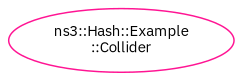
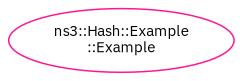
node "ns3::Hash::Example ::Collider": label "ns3::Hash::Example ::Collider" -> "ns3::Hash::Example ::Example"
